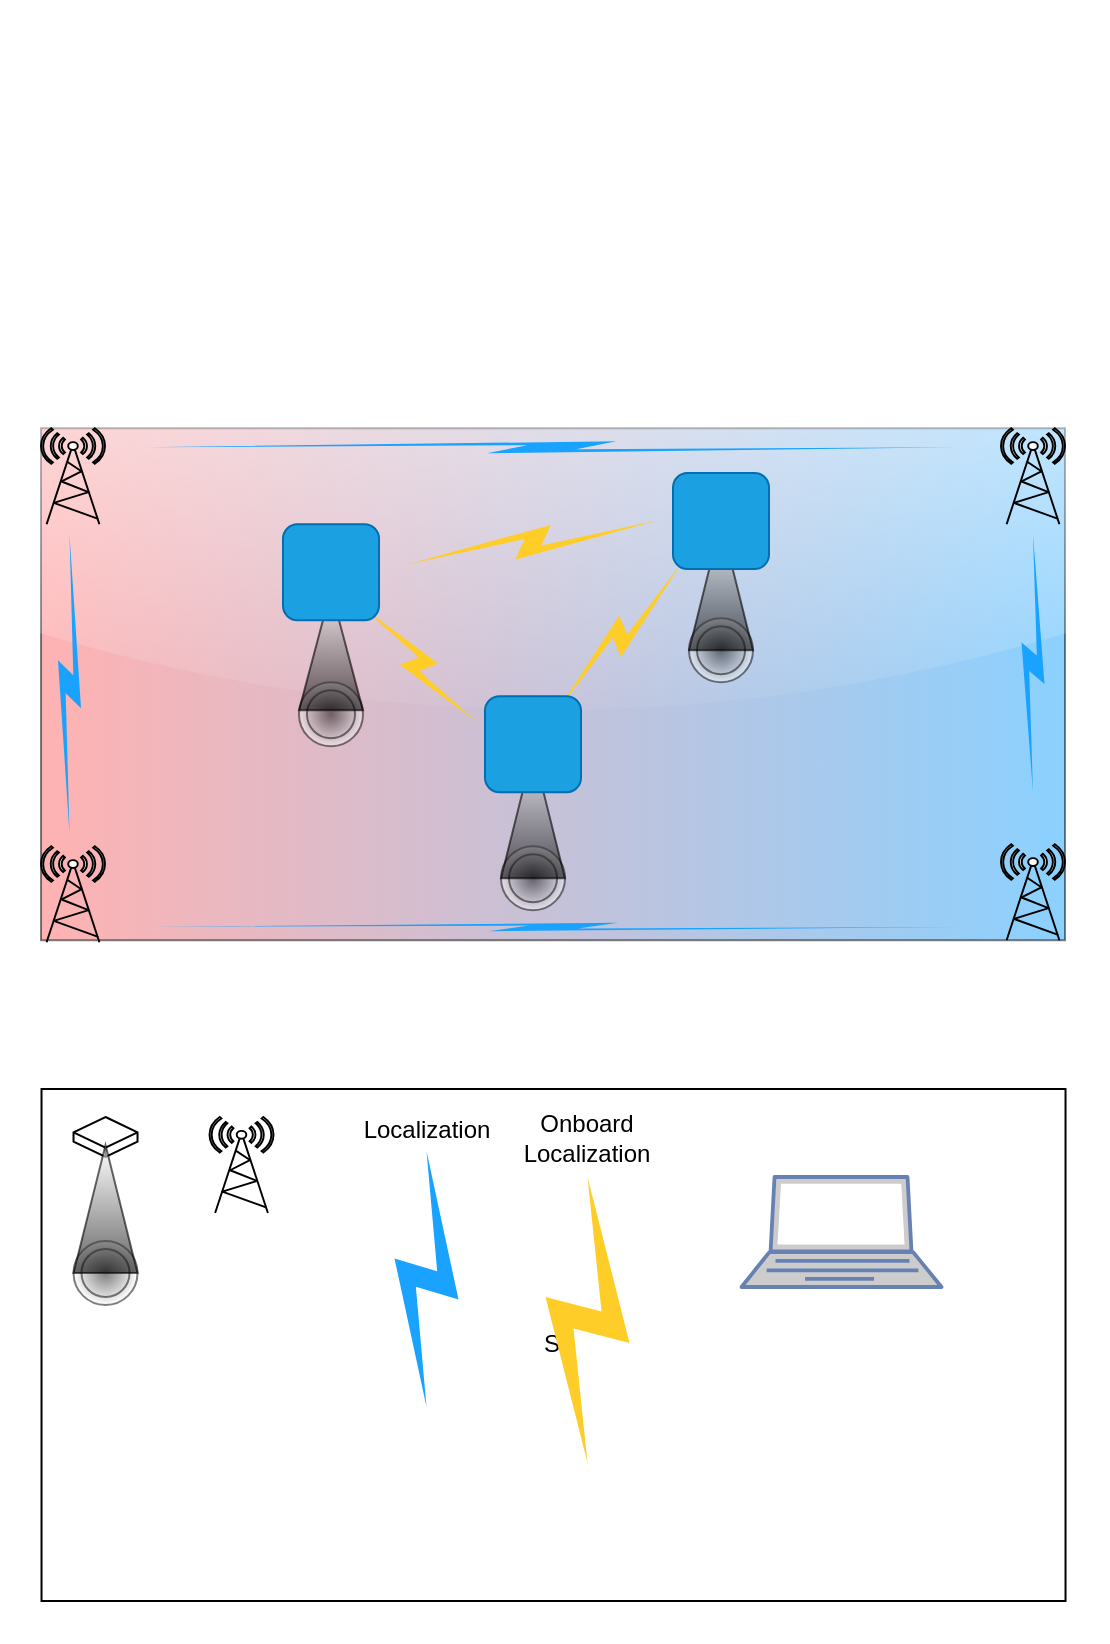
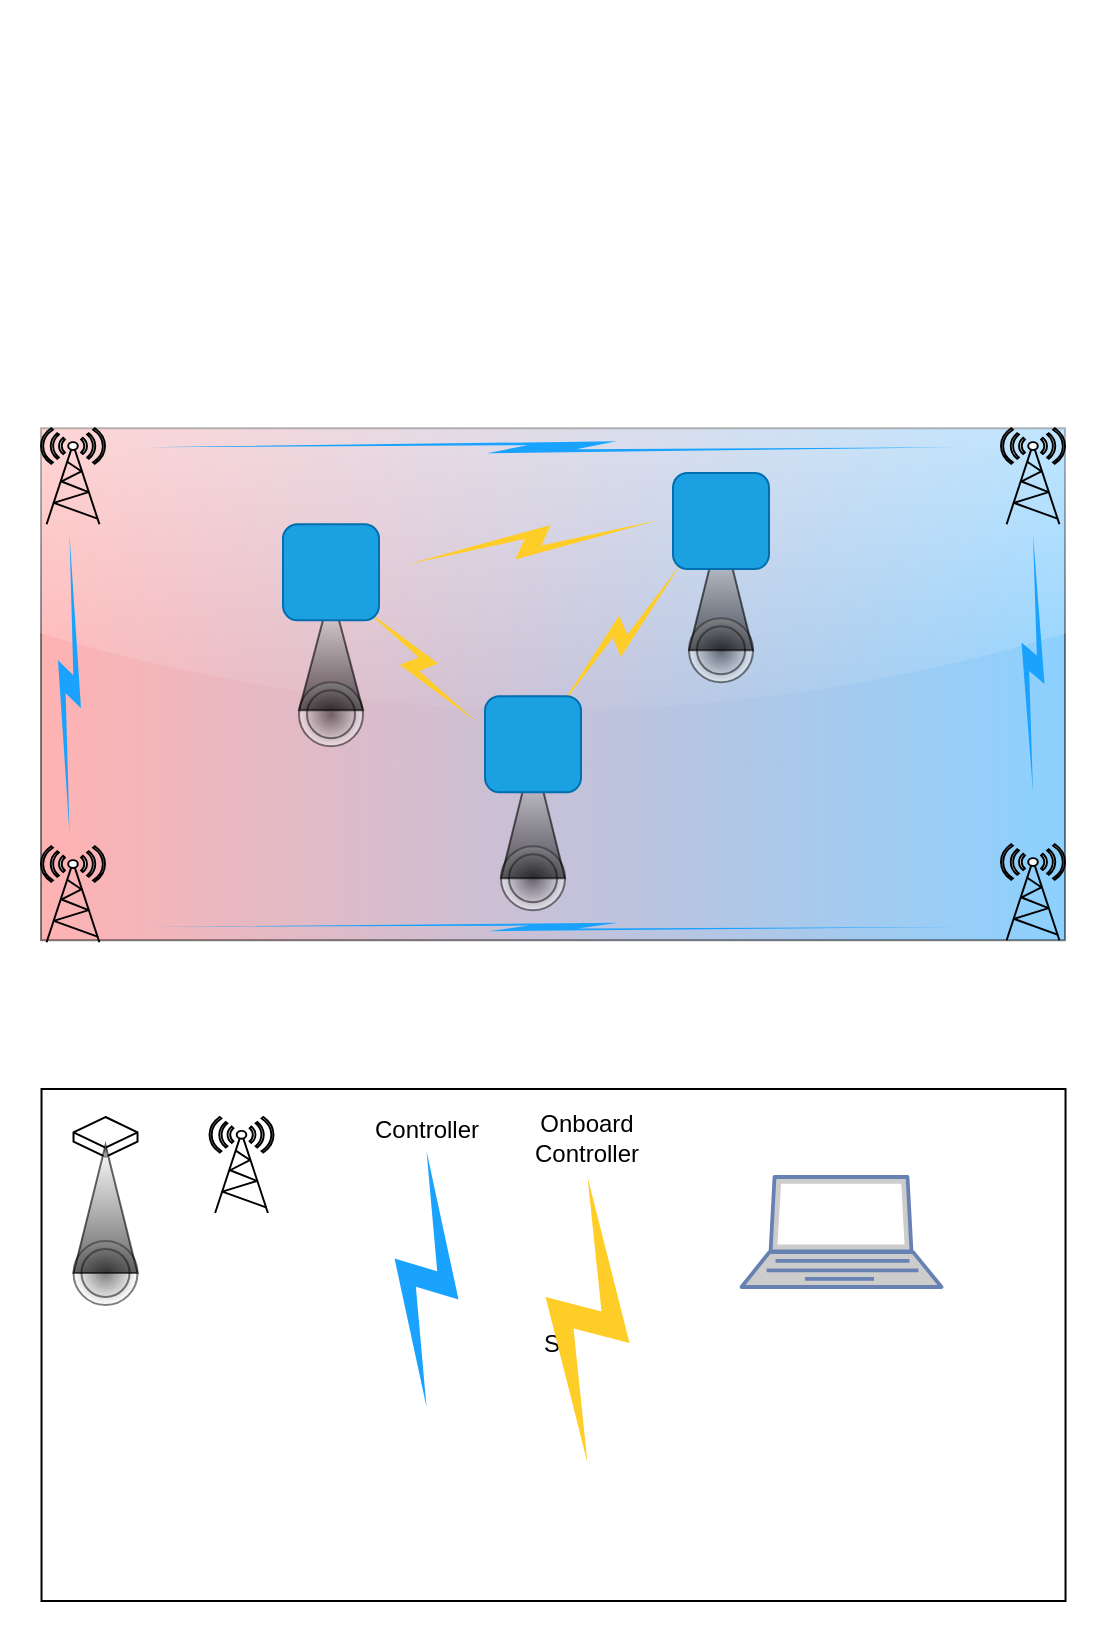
node "Localization": label "Localization" -> "Controller"
node "Onboard Localization": label "Onboard Localization" -> "Onboard Controller"
